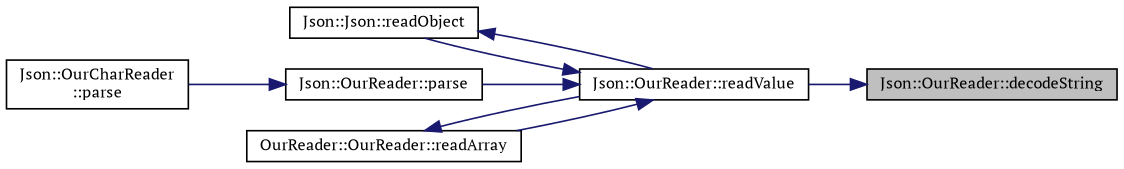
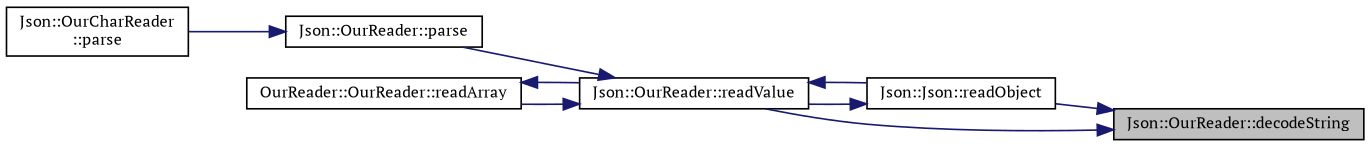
edge "Json::Json::readObject" -> "Json::OurReader::decodeString": added
